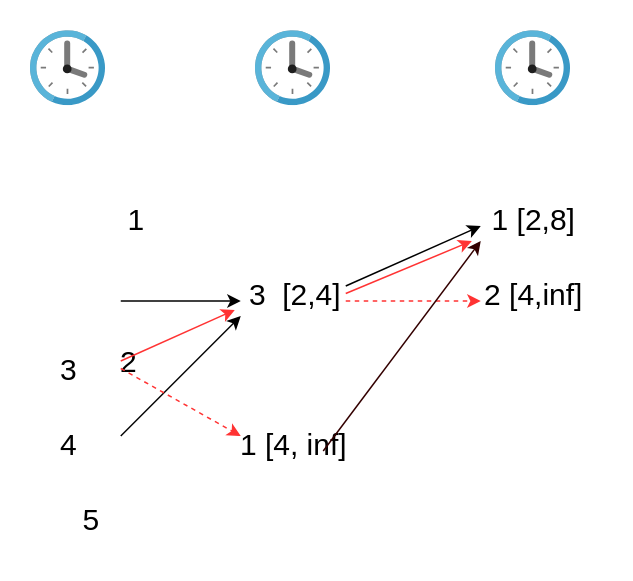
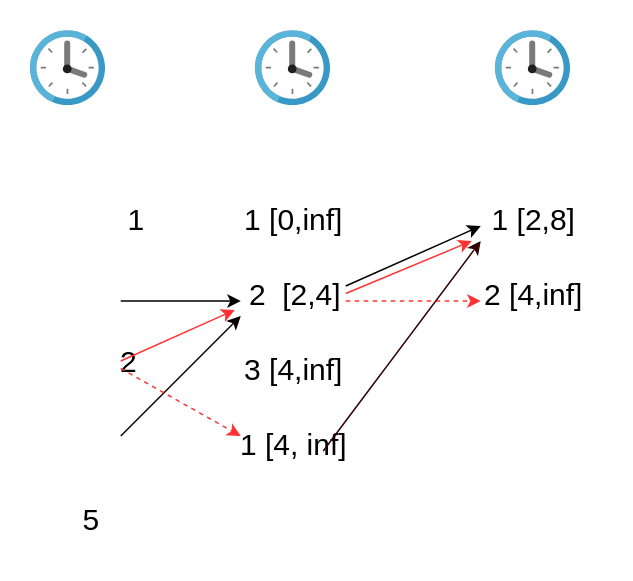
node "1 [0,inf]": added
node "3 [2,4]": label "3 [2,4]" -> "2 [2,4]"
node "3": removed
node "3 [4,inf]": added
node "4": removed
